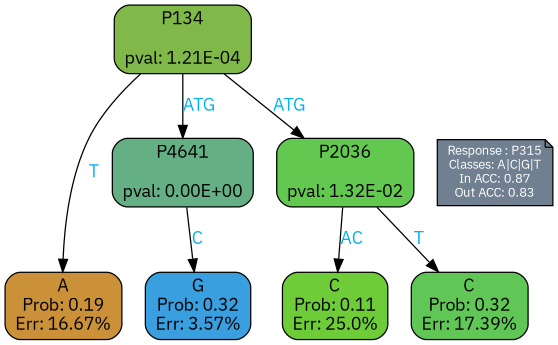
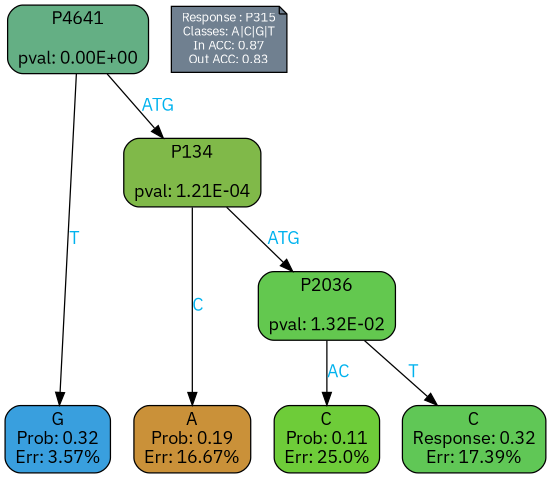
edge "P134 pval: 1.21E-04" -> "P4641 pval: 0.00E+00": reversed
edge "P134 pval: 1.21E-04" -> "A Prob: 0.19 Err: 16.67%": label "T" -> "C"
edge "P4641 pval: 0.00E+00" -> "G Prob: 0.32 Err: 3.57%": label "C" -> "T"
node "C Prob: 0.32 Err: 17.39%": label "C Prob: 0.32 Err: 17.39%" -> "C Response: 0.32 Err: 17.39%"
